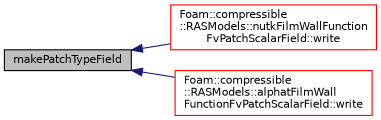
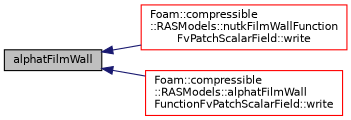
node "makePatchTypeField": label "makePatchTypeField" -> "alphatFilmWall"
